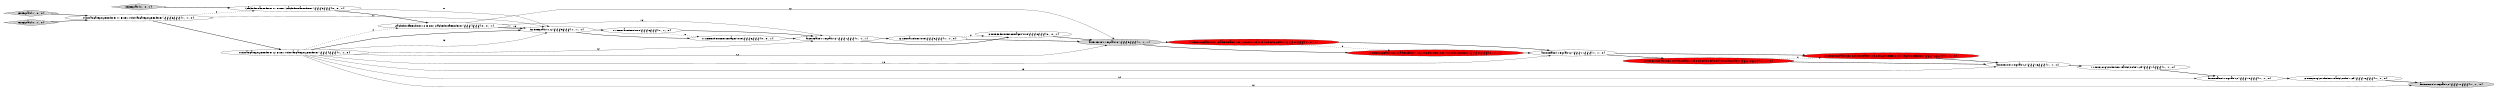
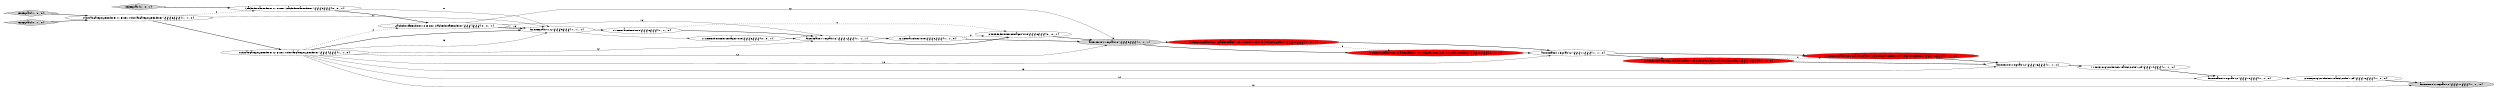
edge "r1.setDrawLines(true)@@@6@@@['1', '1', '0']" -> "r1.setRenderAsPercentages(true)@@@6@@@['0', '0', '1']": now "r1.setDrawLines(true)@@@6@@@['1', '1', '0']" -> "r2.setRenderAsPercentages(true)@@@8@@@['0', '0', '1']"
edge "assertEquals(r1,r2)@@@5@@@['1', '1', '1']" -> "r1.setRenderAsPercentages(true)@@@6@@@['0', '0', '1']": style bold -> solid
